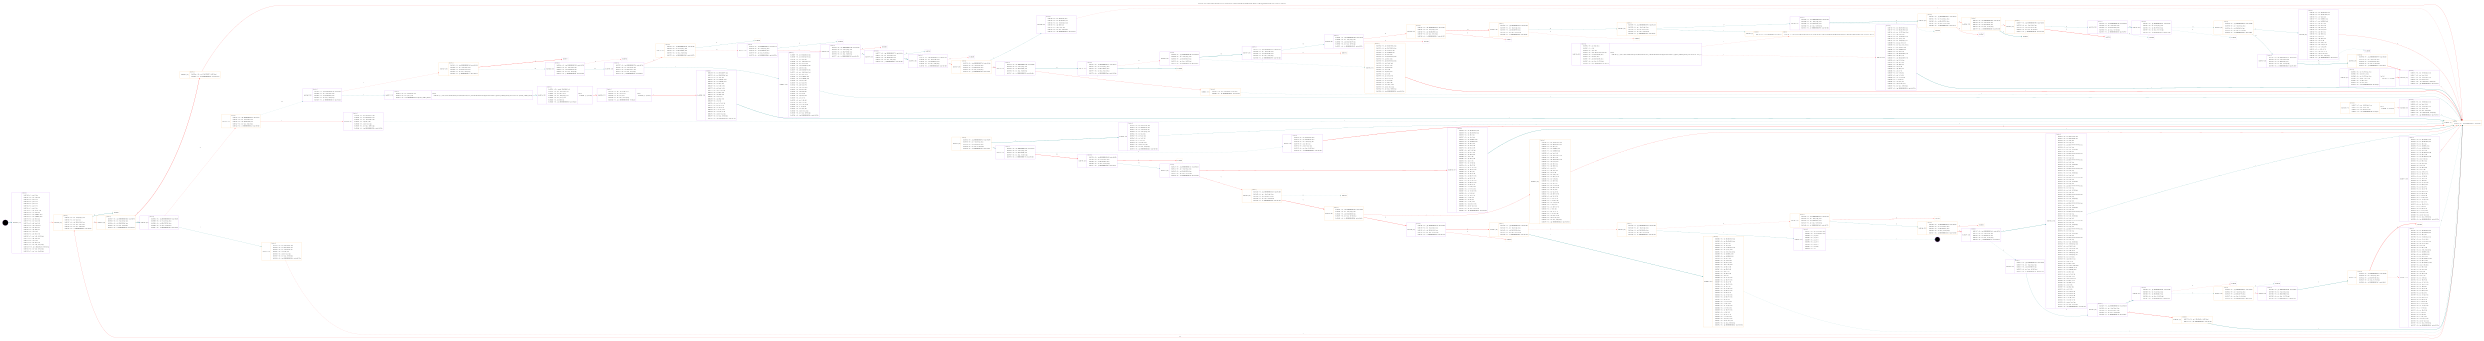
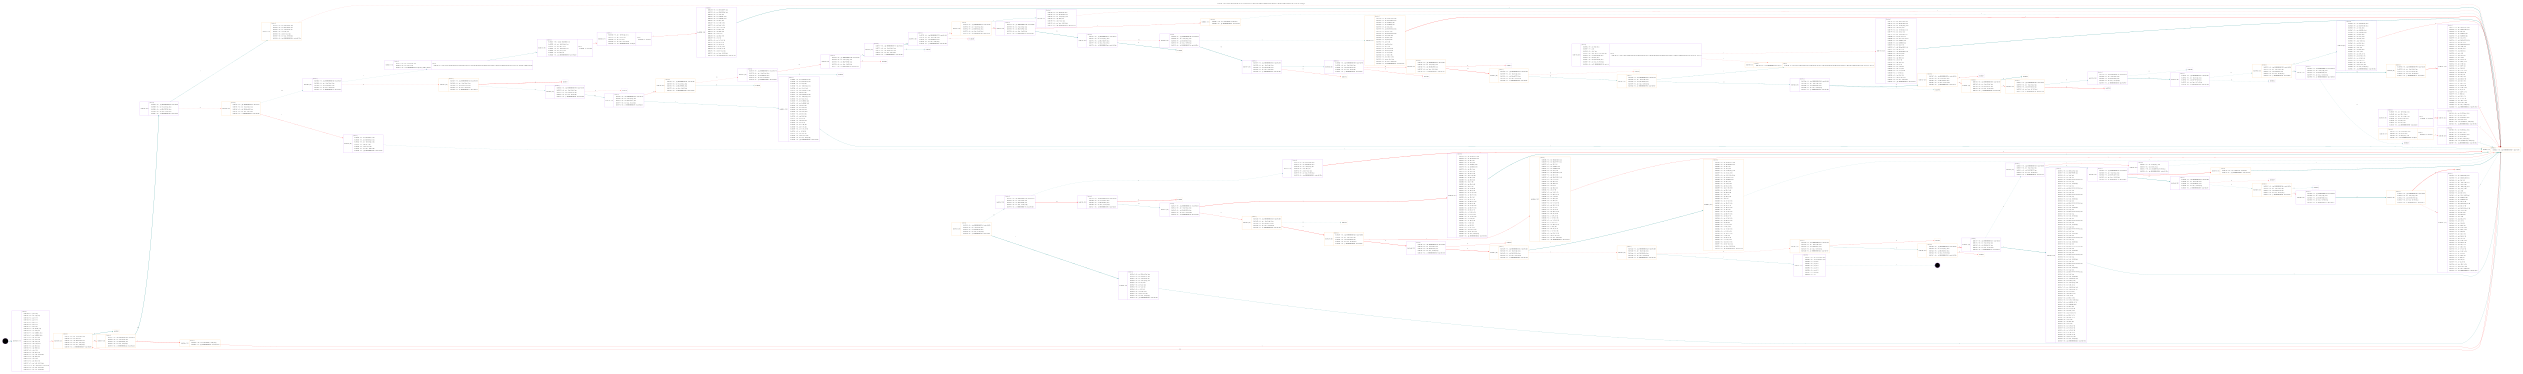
edge "0x40198b [28]" -> "0x401e1b [32]": now "0x40198b [28]" -> "0x40217f [147]"
node "0x4027bf [28]": added
